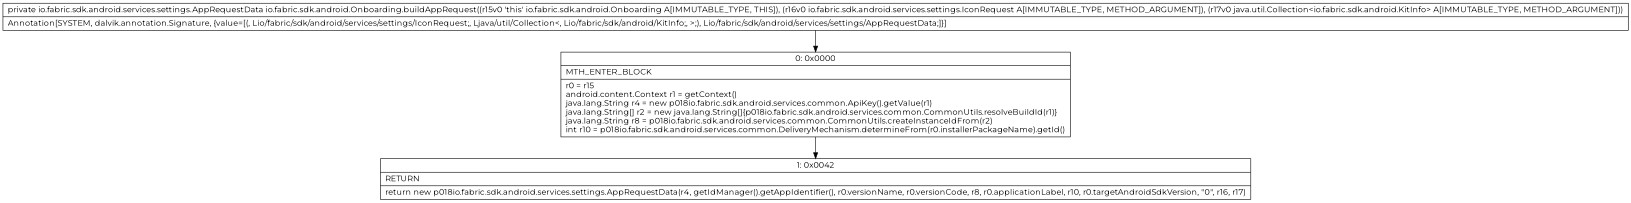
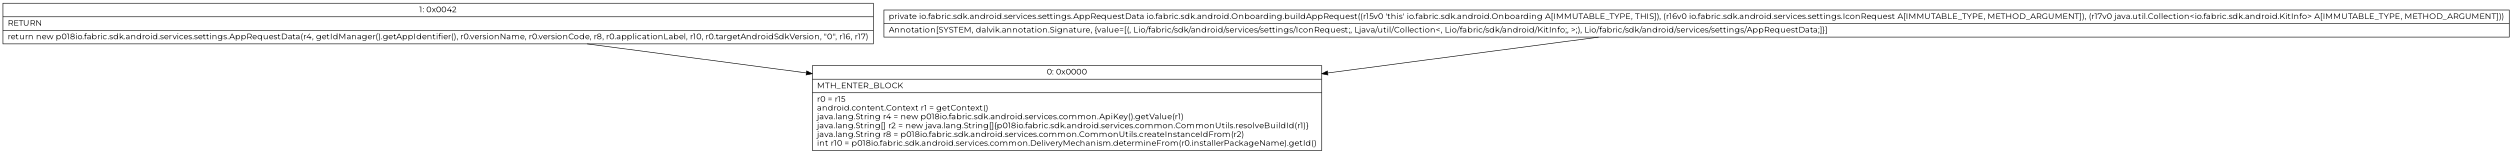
edge "0: 0x0000" -> "1: 0x0042": reversed
